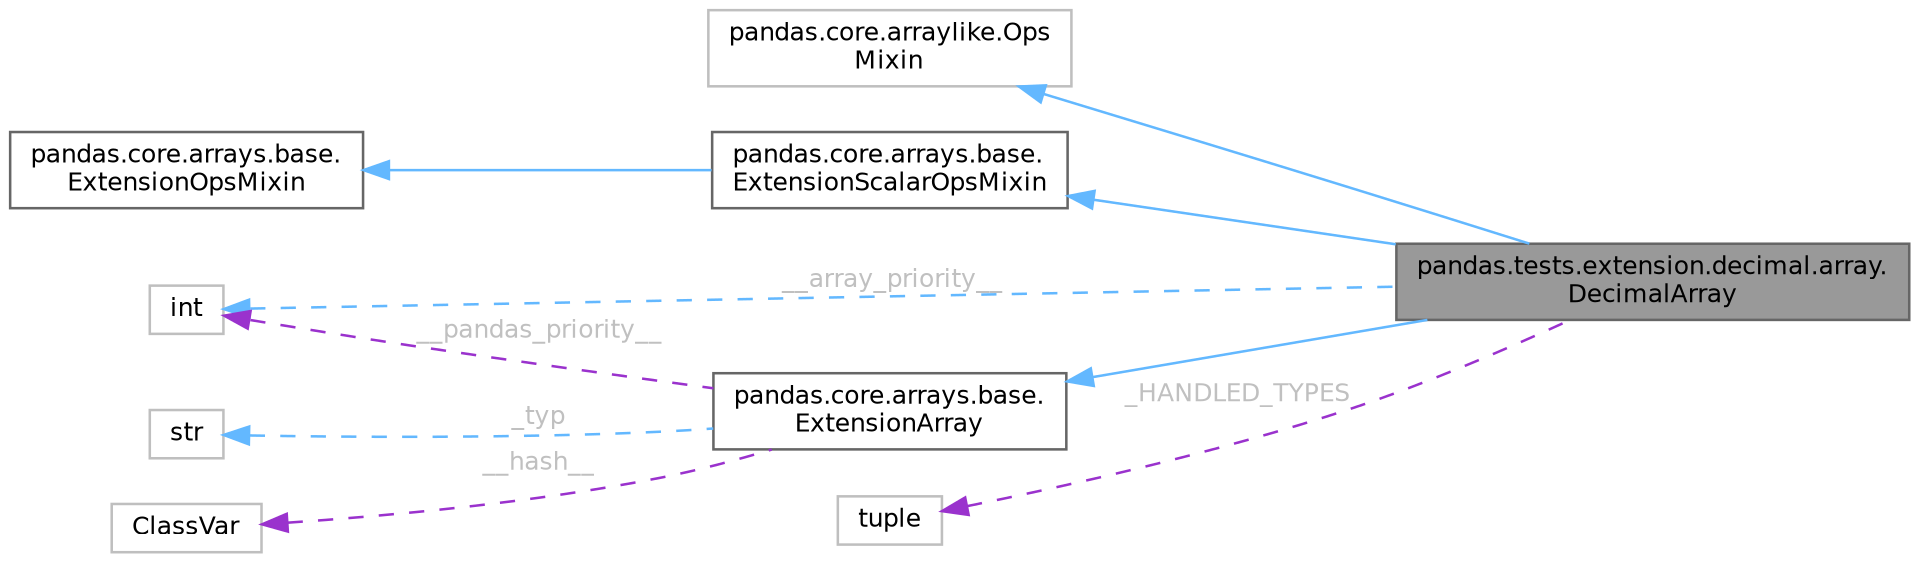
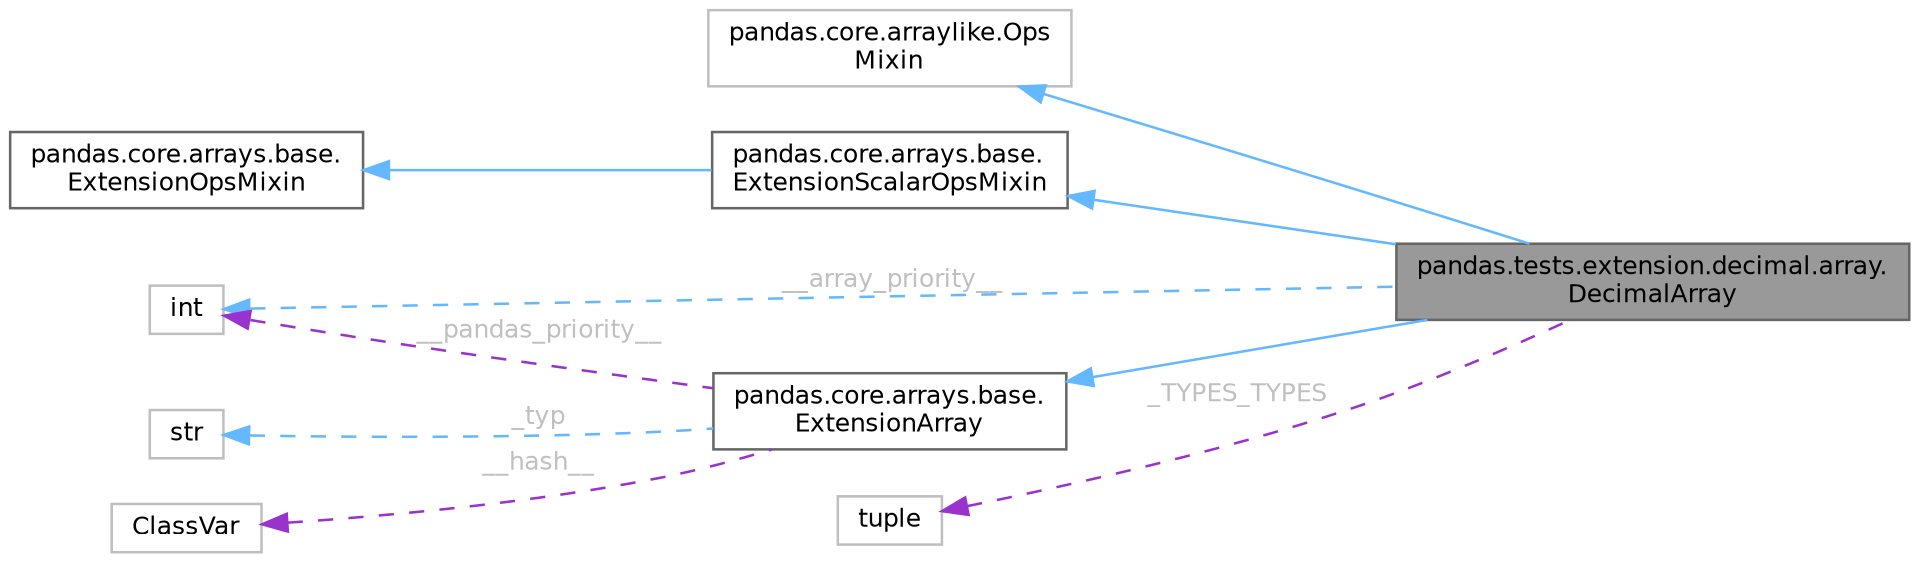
edge "pandas.tests.extension.decimal.array. DecimalArray" -> "tuple": label " _HANDLED_TYPES" -> " _TYPES_TYPES"
